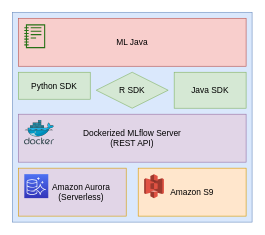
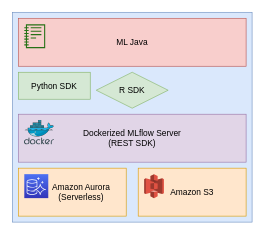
node "Java SDK": removed
node "Dockerized MLflow Server(REST API)": label "Dockerized MLflow Server(REST API)" -> "Dockerized MLflow Server(REST SDK)"
node "Amazon Aurora(Serverless)": fillcolor #e1d5e7 -> #ffe6cc
node "Amazon S9": label "Amazon S9" -> "Amazon S3"
